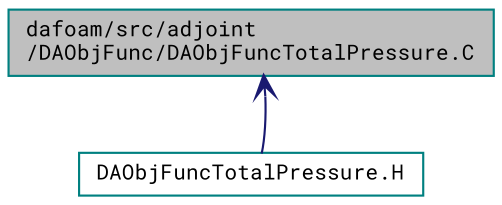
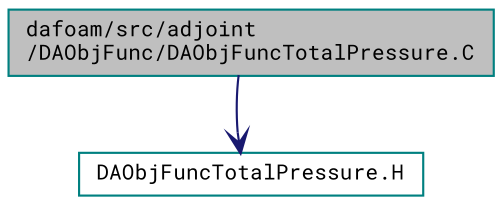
edge "DAObjFuncTotalPressure.H" -> "dafoam/src/adjoint /DAObjFunc/DAObjFuncTotalPressure.C": reversed
